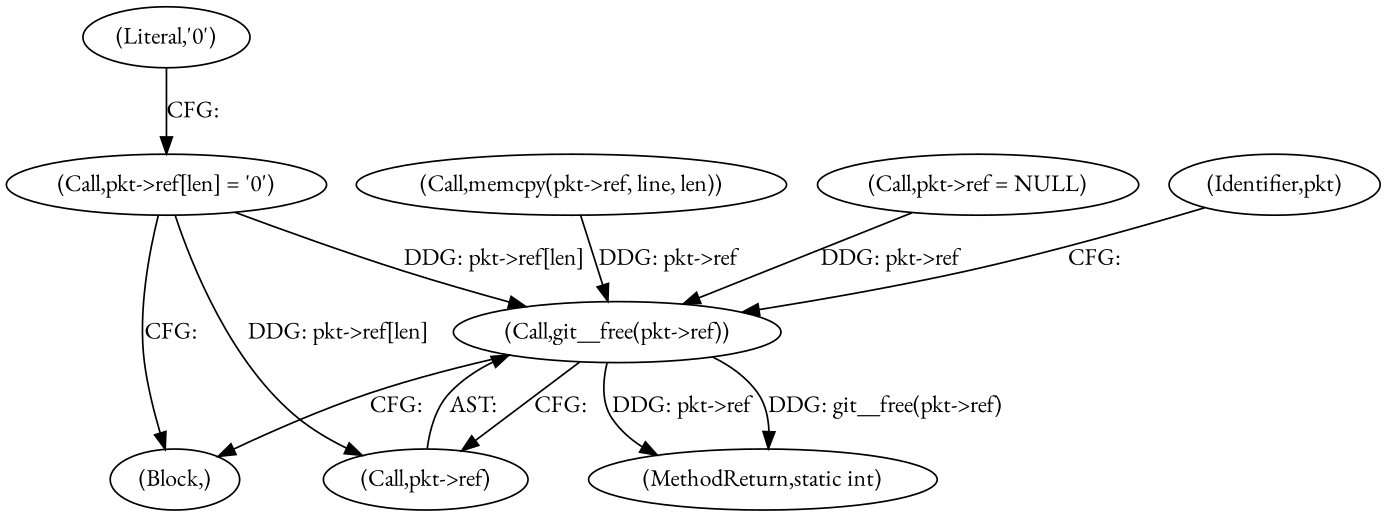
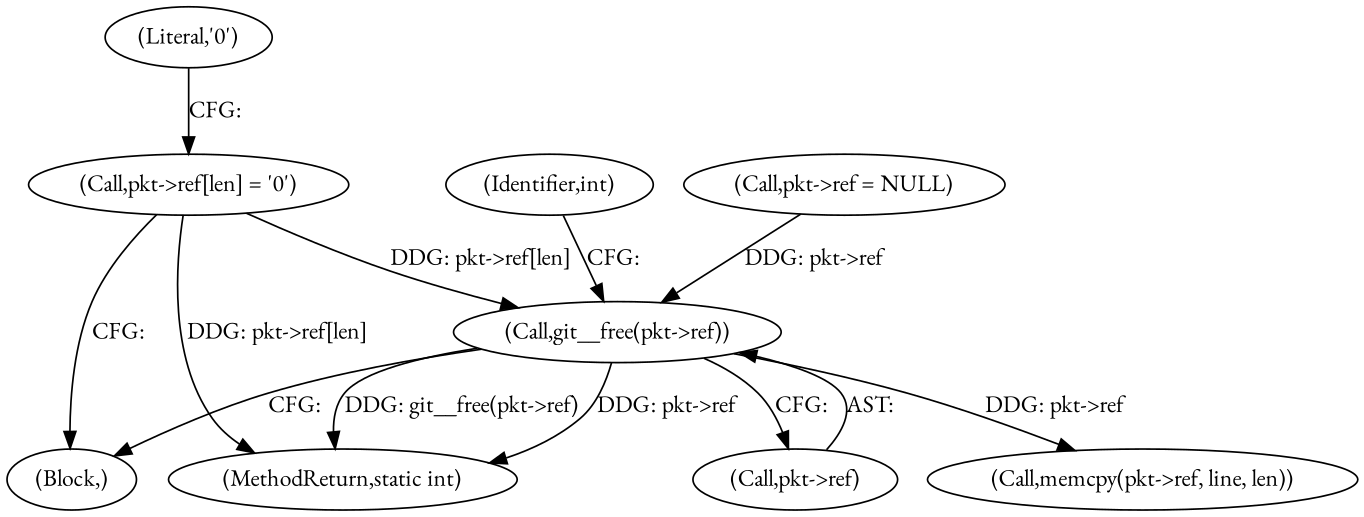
node "(Identifier,pkt)": label "(Identifier,pkt)" -> "(Identifier,int)"
edge "(Call,memcpy(pkt->ref, line, len))" -> "(Call,git__free(pkt->ref))": reversed
edge "(Call,pkt->ref[len] = '0')" -> "(Call,pkt->ref)": now "(Call,pkt->ref[len] = '0')" -> "(MethodReturn,static int)"
